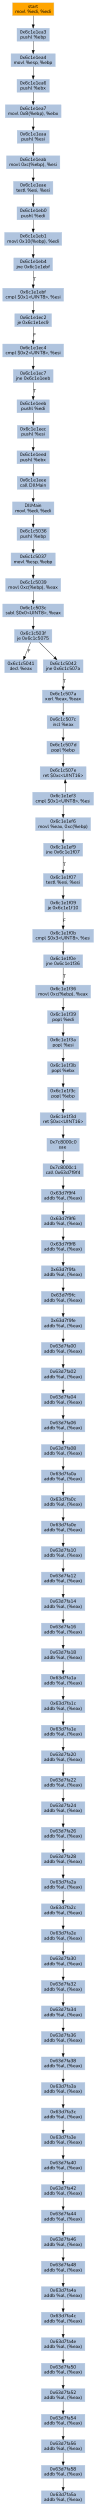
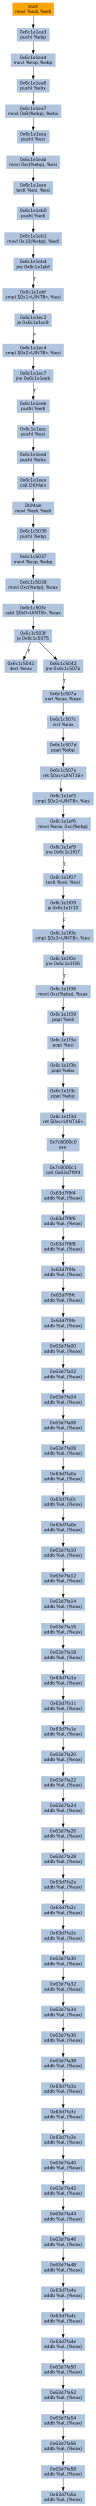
edge "0x6c1e1ef3 cmpl $0x1<UINT8>, %esi" -> "0x6c1c507e ret $0xc<UINT16>": reversed
